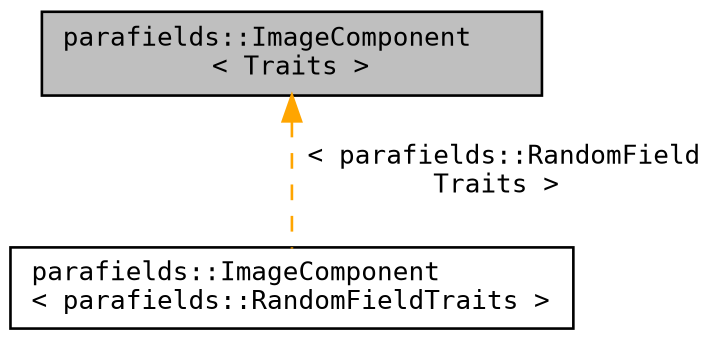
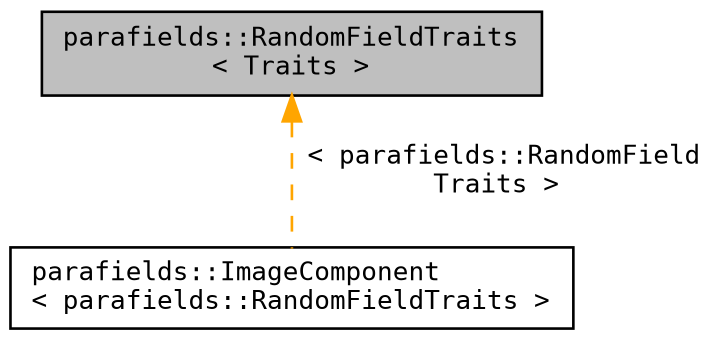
node "parafields::ImageComponent < Traits >": label "parafields::ImageComponent < Traits >" -> "parafields::RandomFieldTraits < Traits >"
